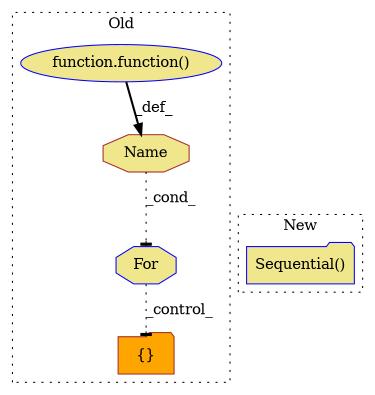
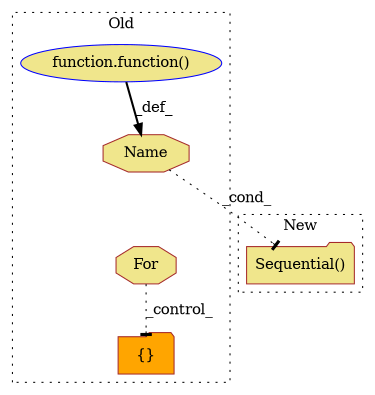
edge "Name" -> "For": now "Name" -> "Sequential()"
node "For": color blue -> brown
node "Sequential()": color blue -> brown
